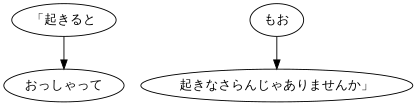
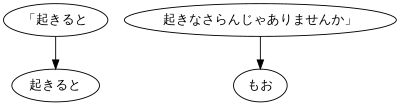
edge "もお" -> "起きなさらんじゃありませんか」": reversed
node "おっしゃって": label "おっしゃって" -> "起きると"
